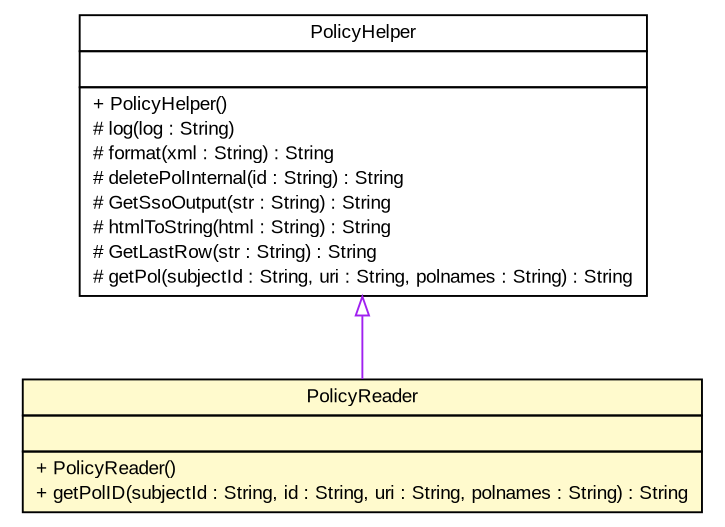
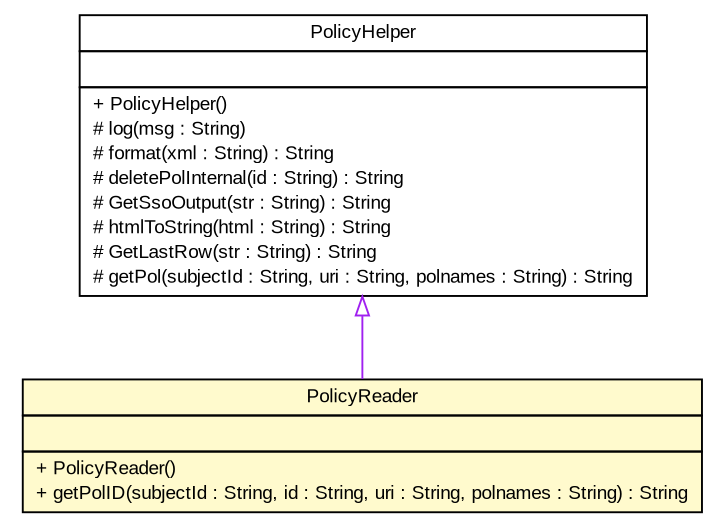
node "PolicyHelper": text "# log(log : String)" -> "# log(msg : String)"
